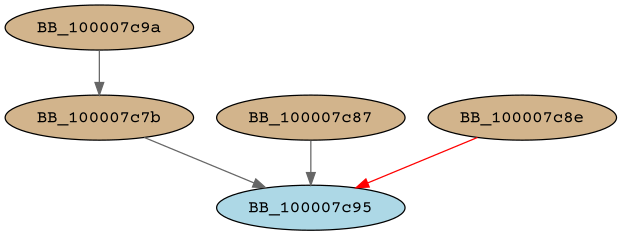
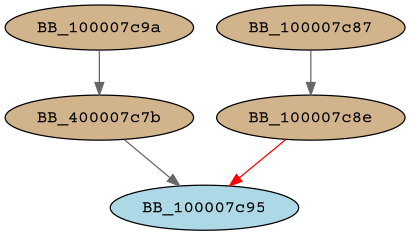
node "BB_100007c7b": label "BB_100007c7b" -> "BB_400007c7b"
edge "BB_100007c87" -> "BB_100007c95": now "BB_100007c87" -> "BB_100007c8e"
